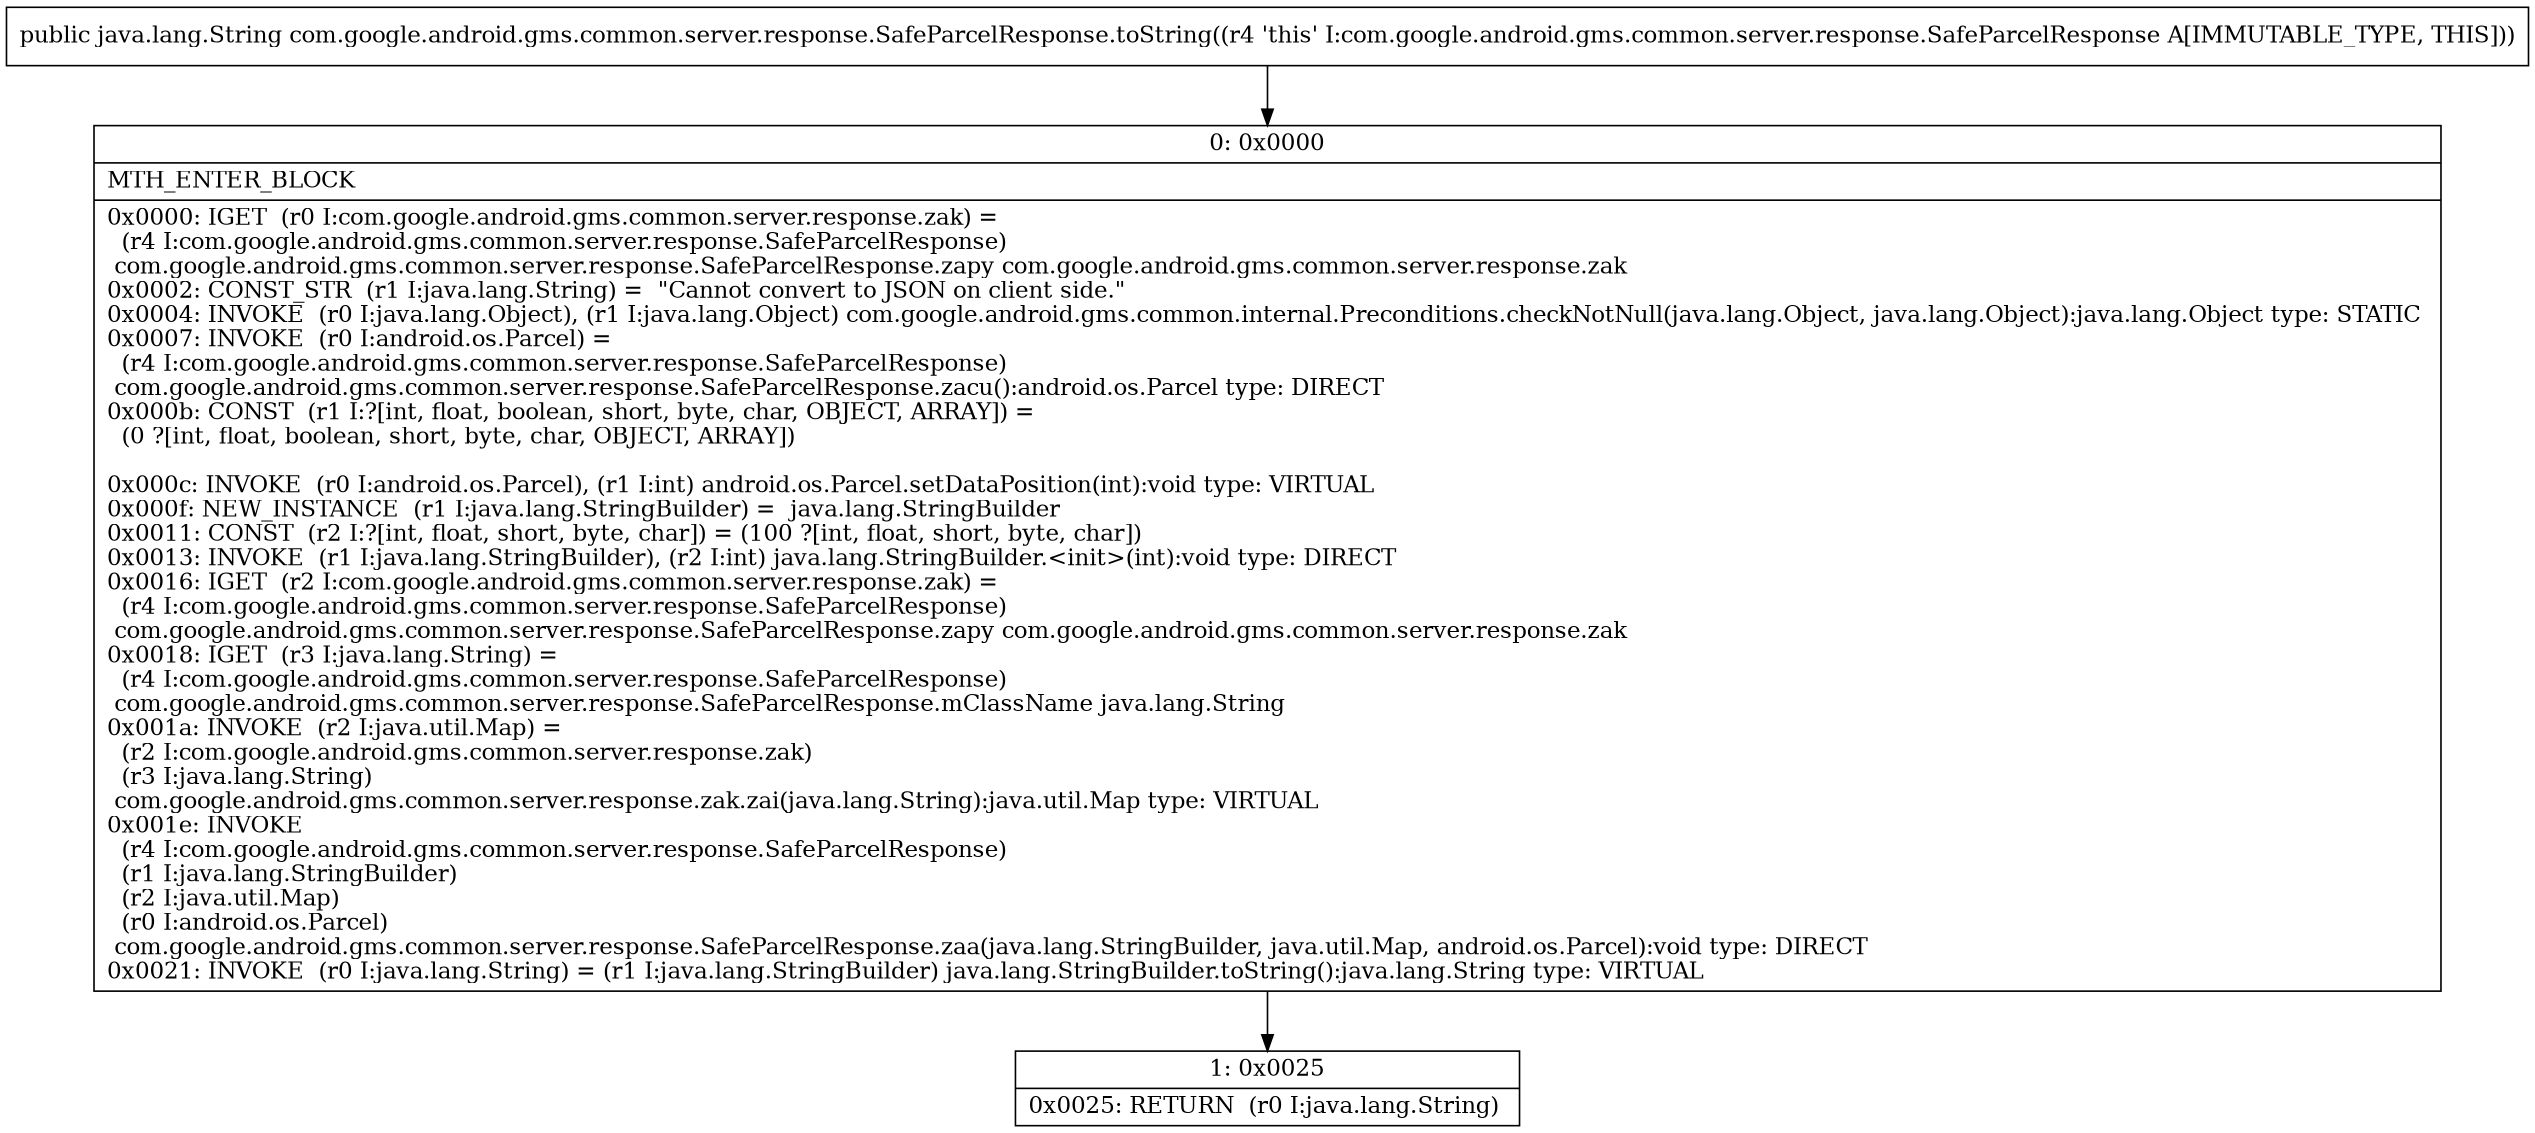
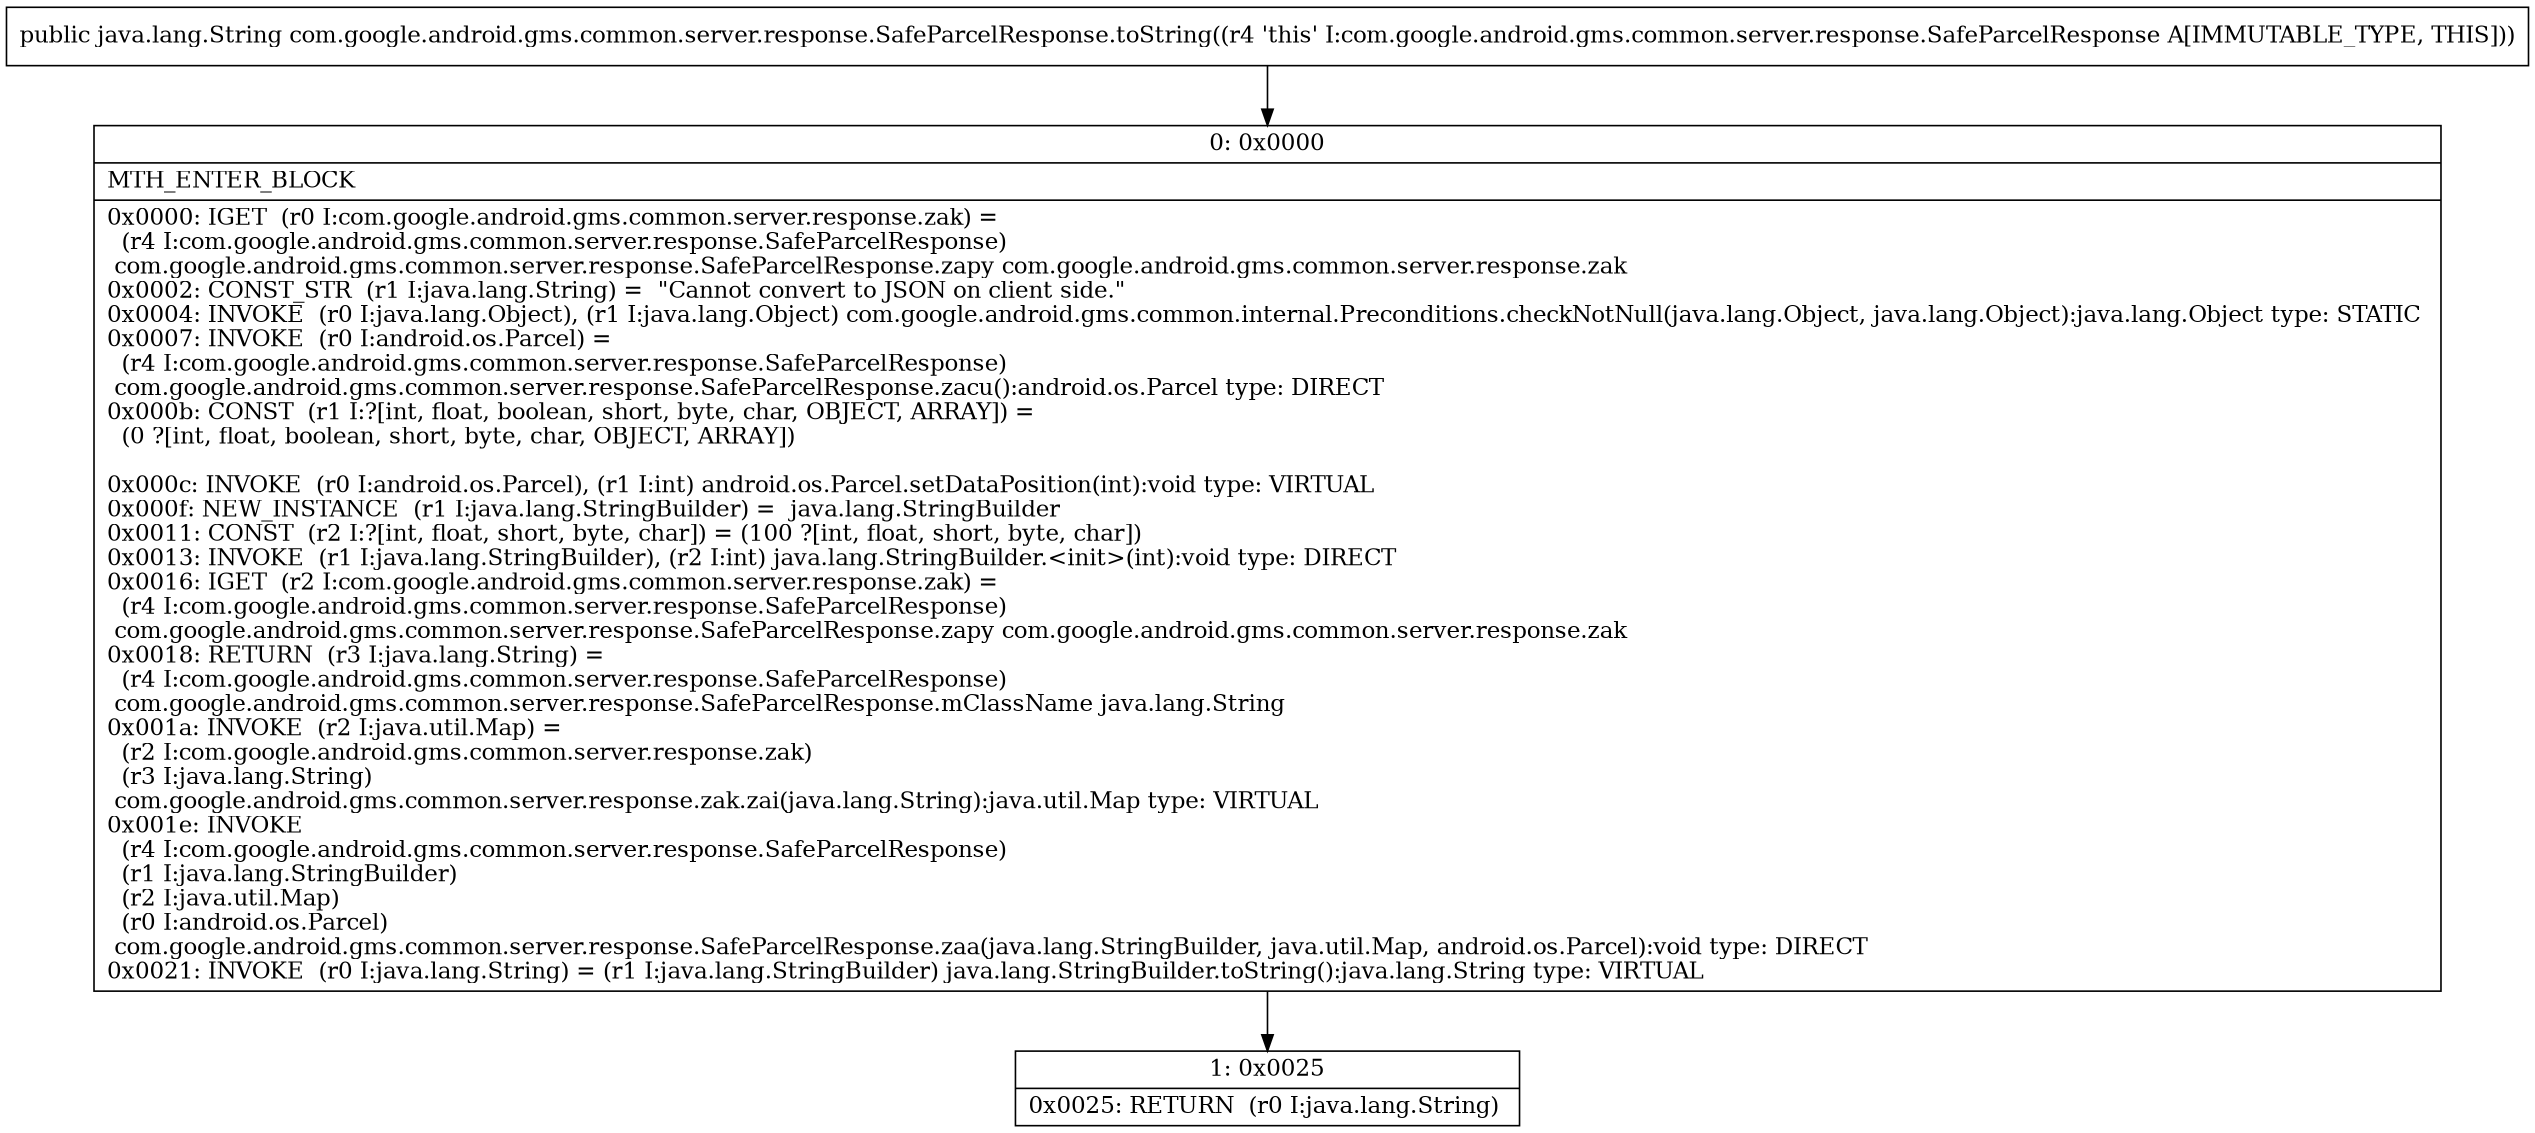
node "0: 0x0000": text "0x0018: IGET  (r3 I:java.lang.String) =" -> "0x0018: RETURN  (r3 I:java.lang.String) ="
